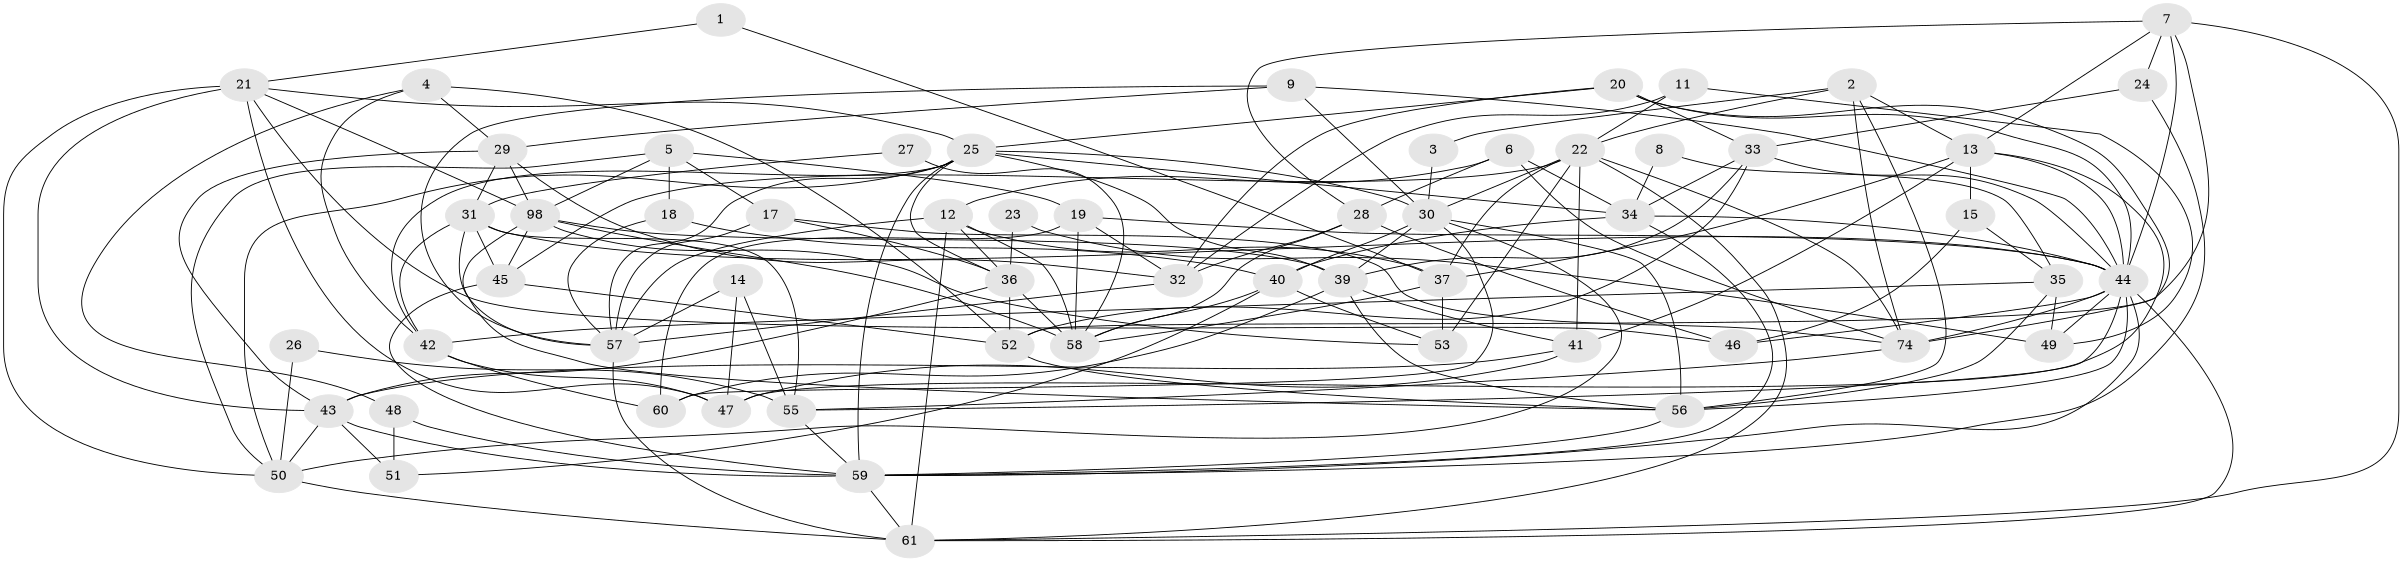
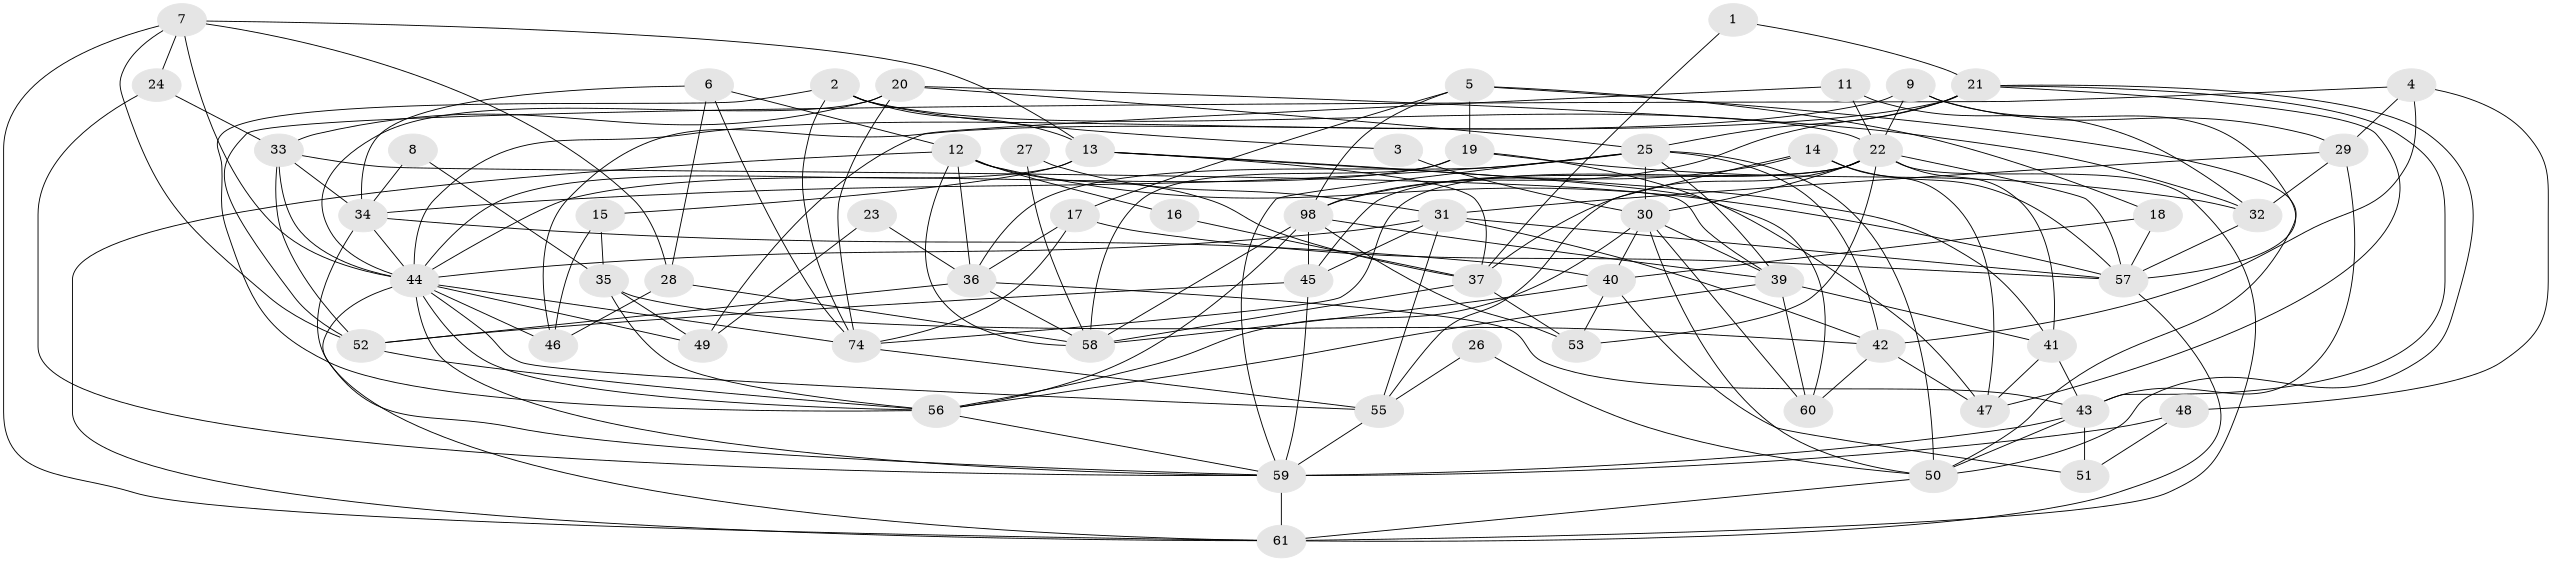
edge "9" -- "30": now "9" -- "22"
edge "29" -- "98": now "14" -- "98"
edge "25" -- "57": now "22" -- "57"
node "16": added
edge "28" -- "32": removed
